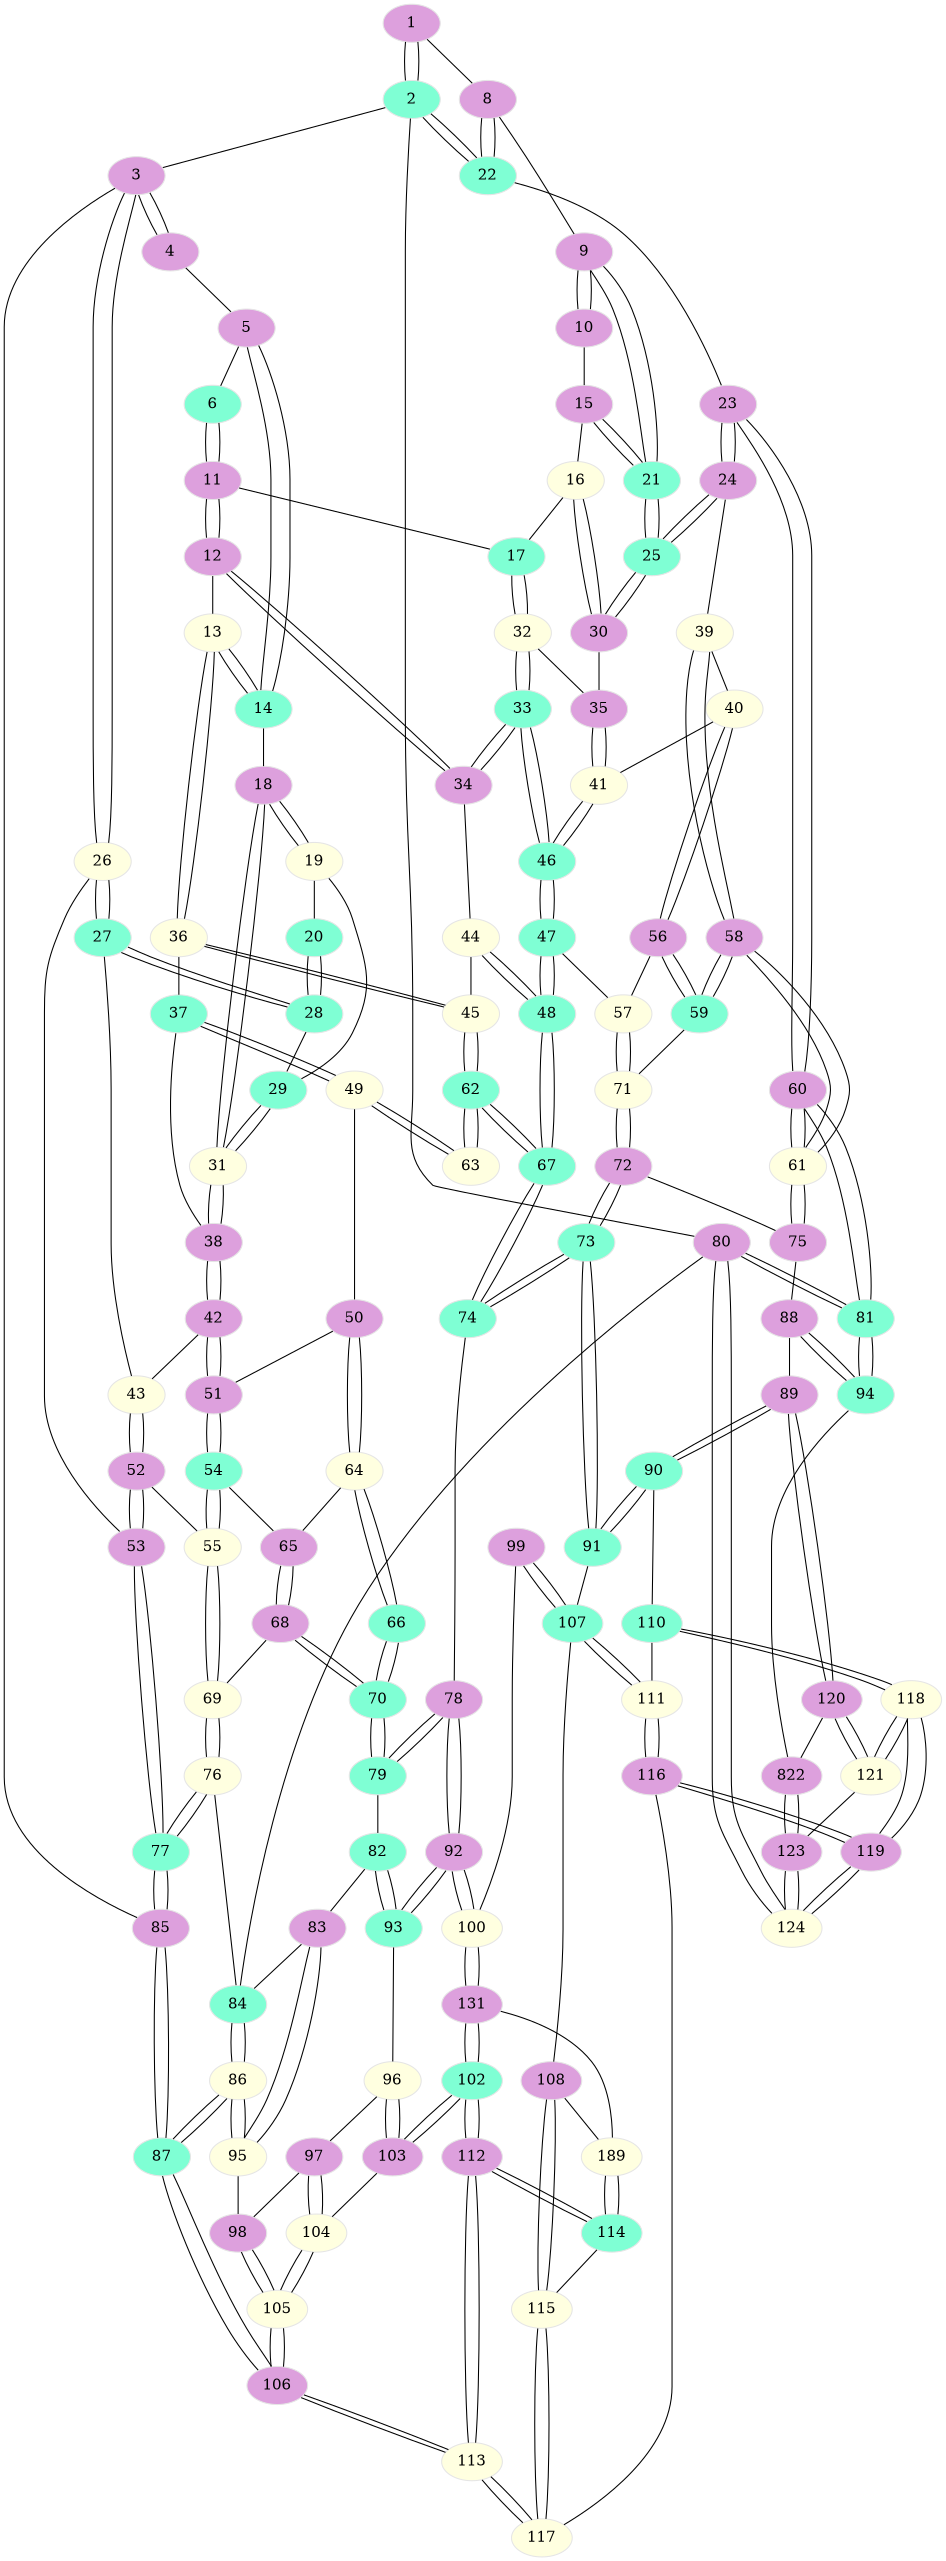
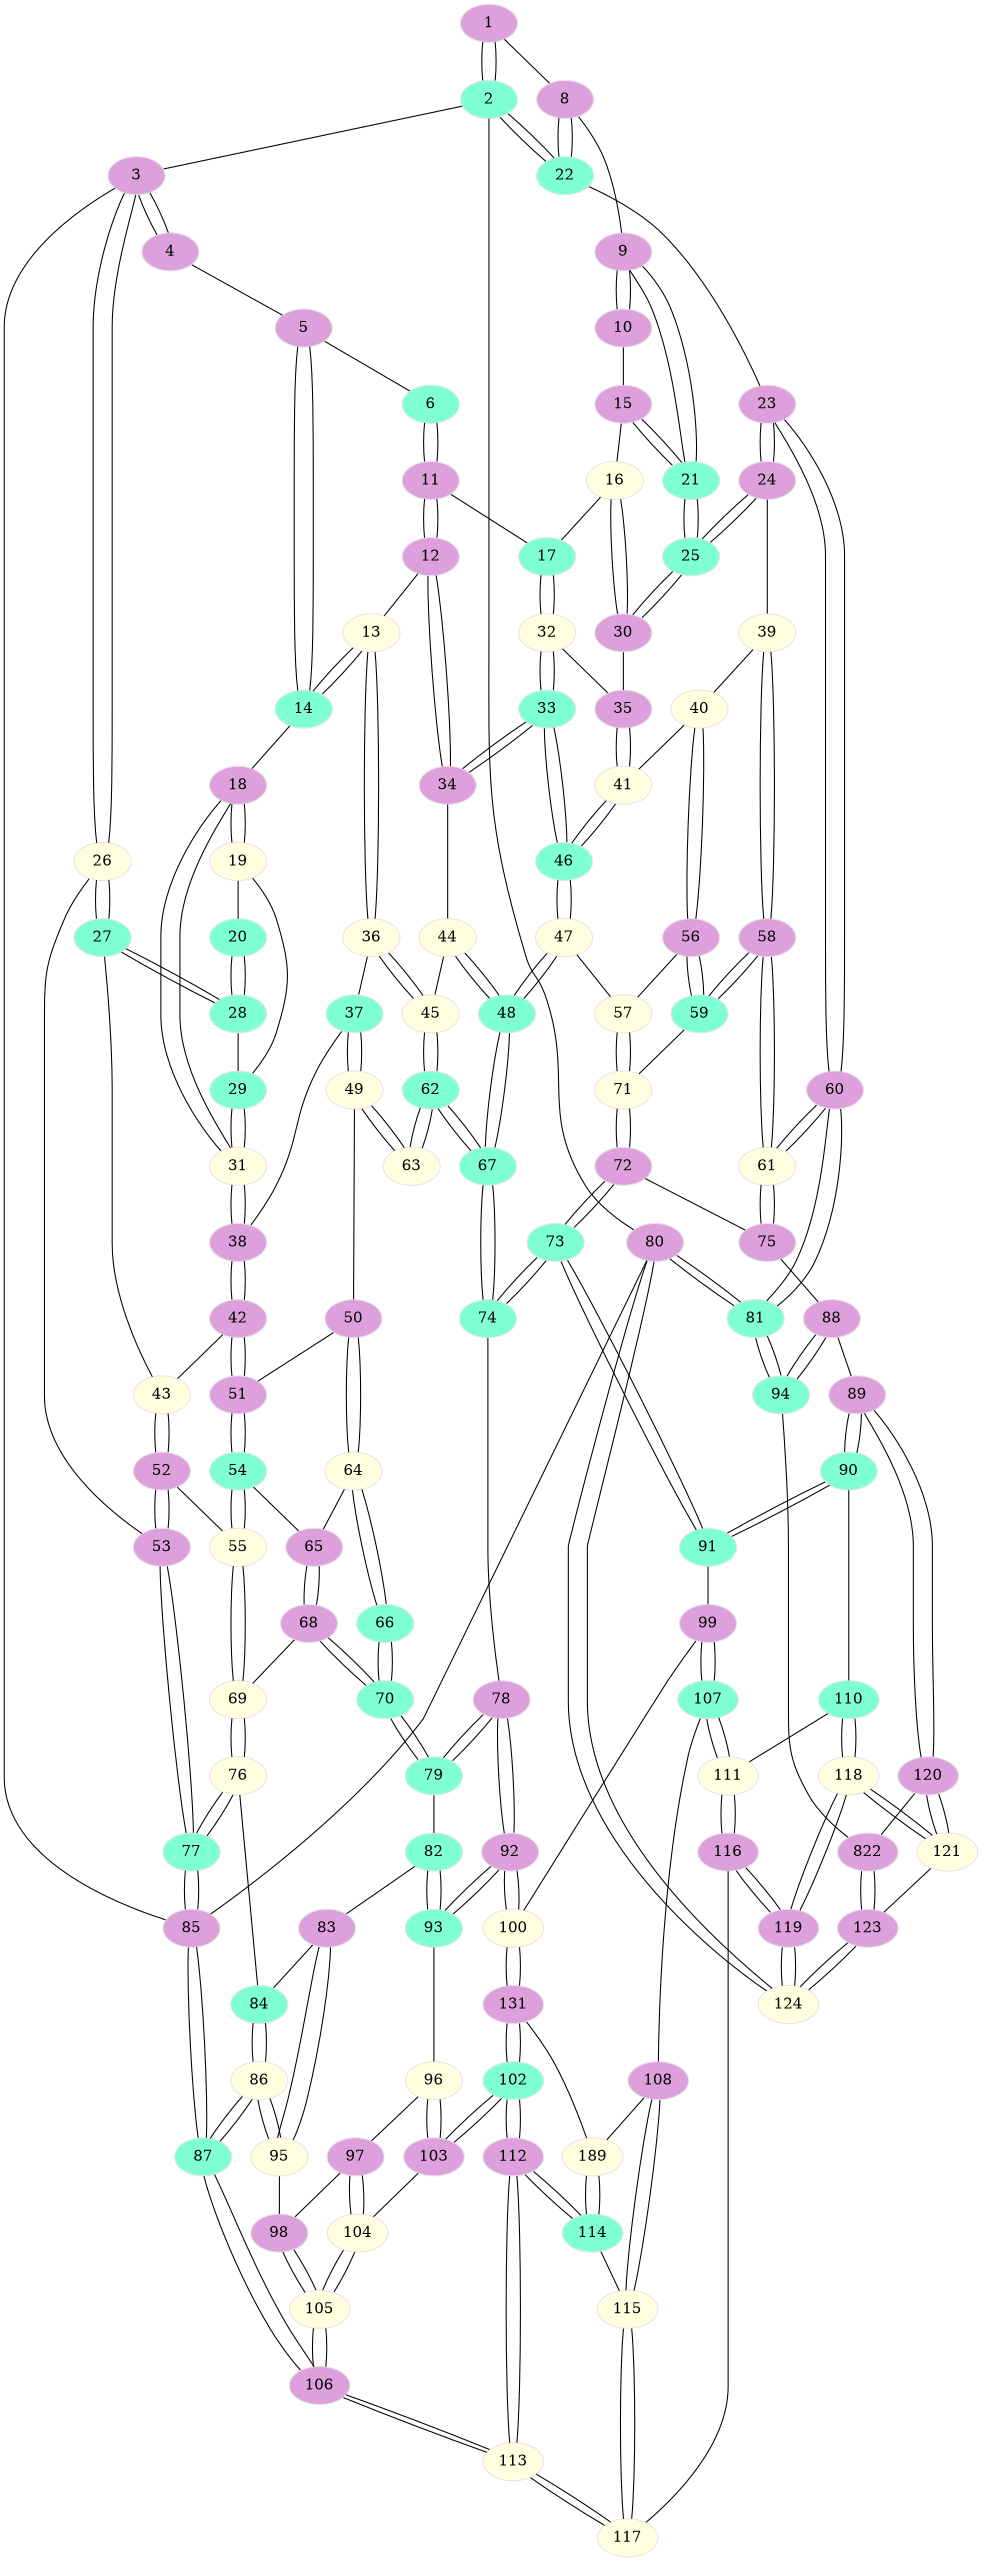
node "47": fillcolor aquamarine -> lightyellow
edge "80" -- "84": now "80" -- "85"
edge "91" -- "107": now "91" -- "99"
